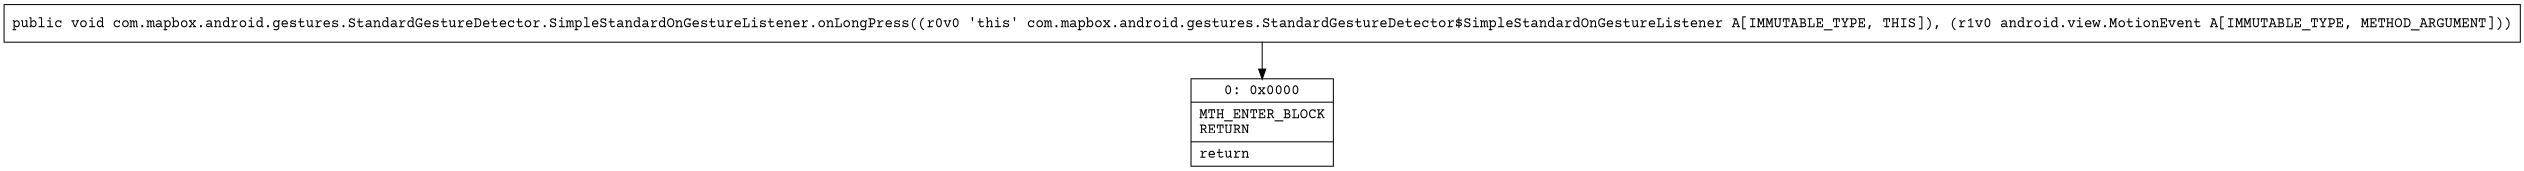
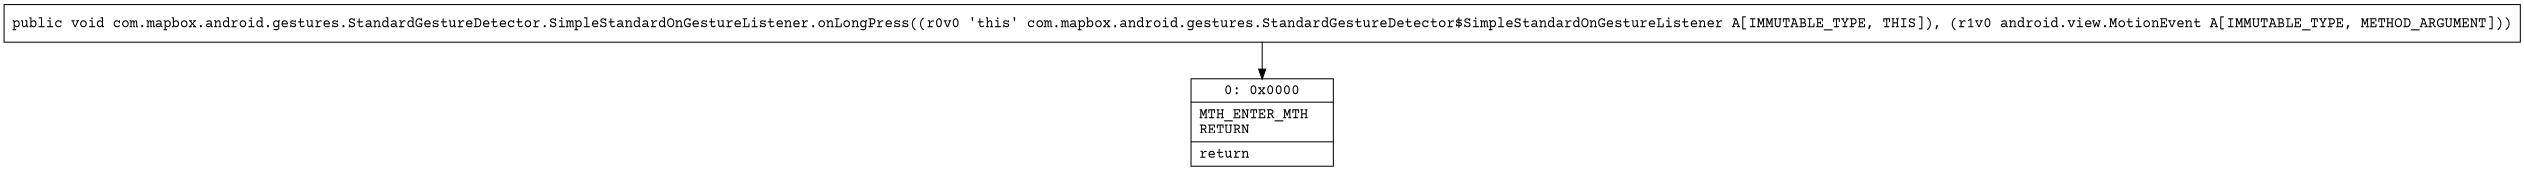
node "0: 0x0000": text "MTH_ENTER_BLOCK" -> "MTH_ENTER_MTH"
